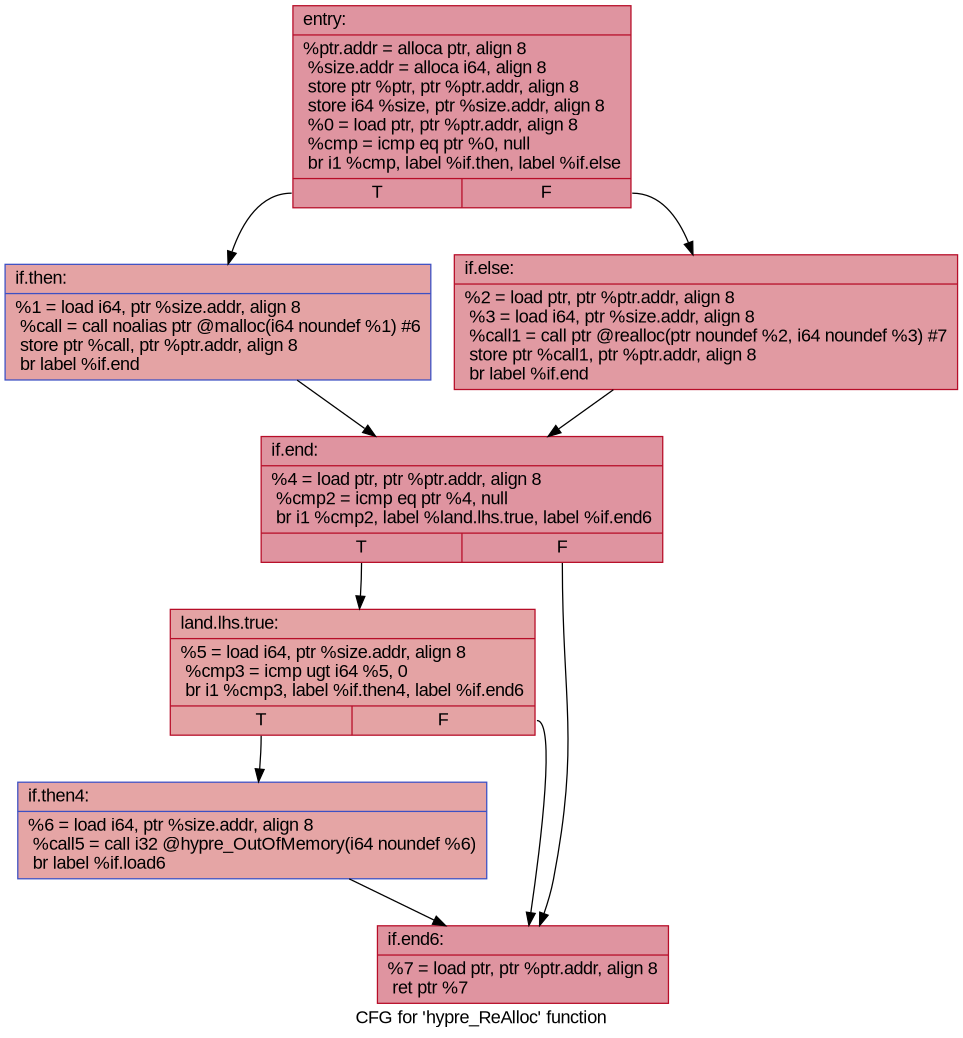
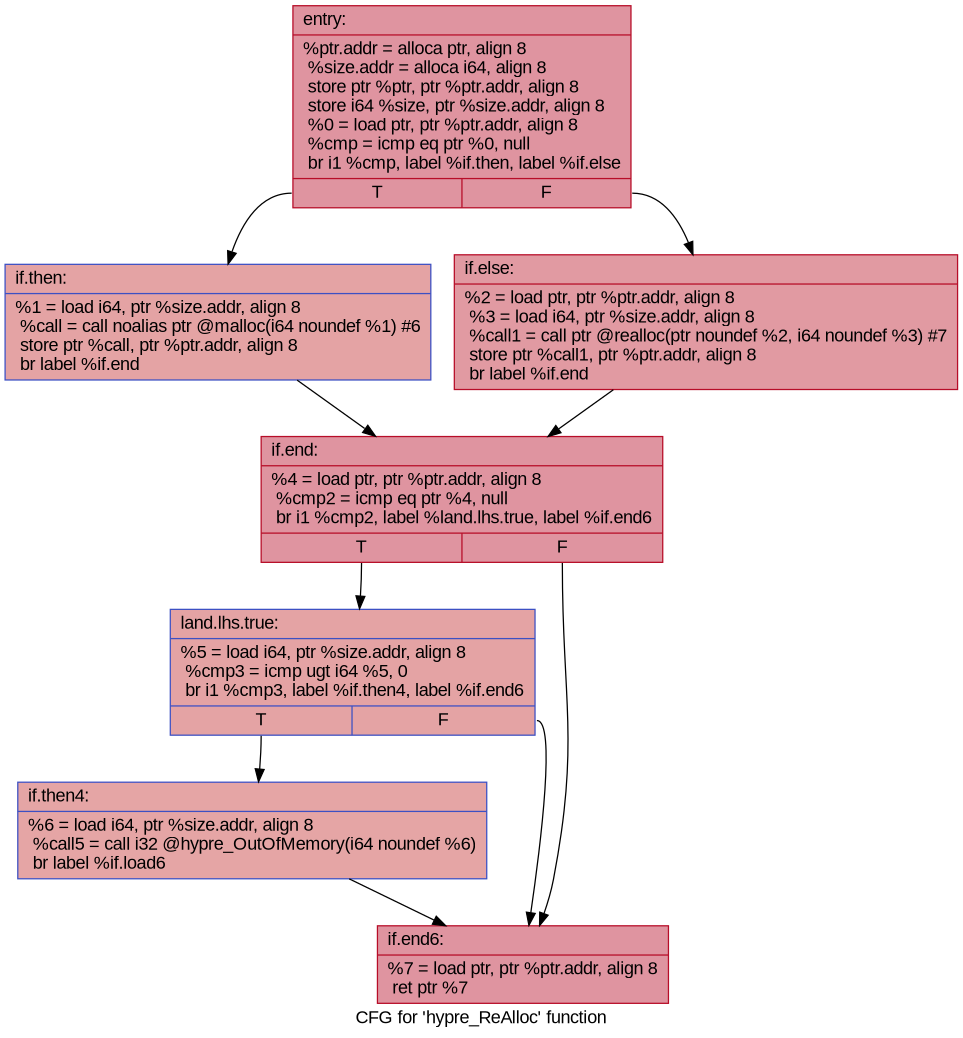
node "land.lhs.true:": color #b70d28ff -> #3d50c3ff
